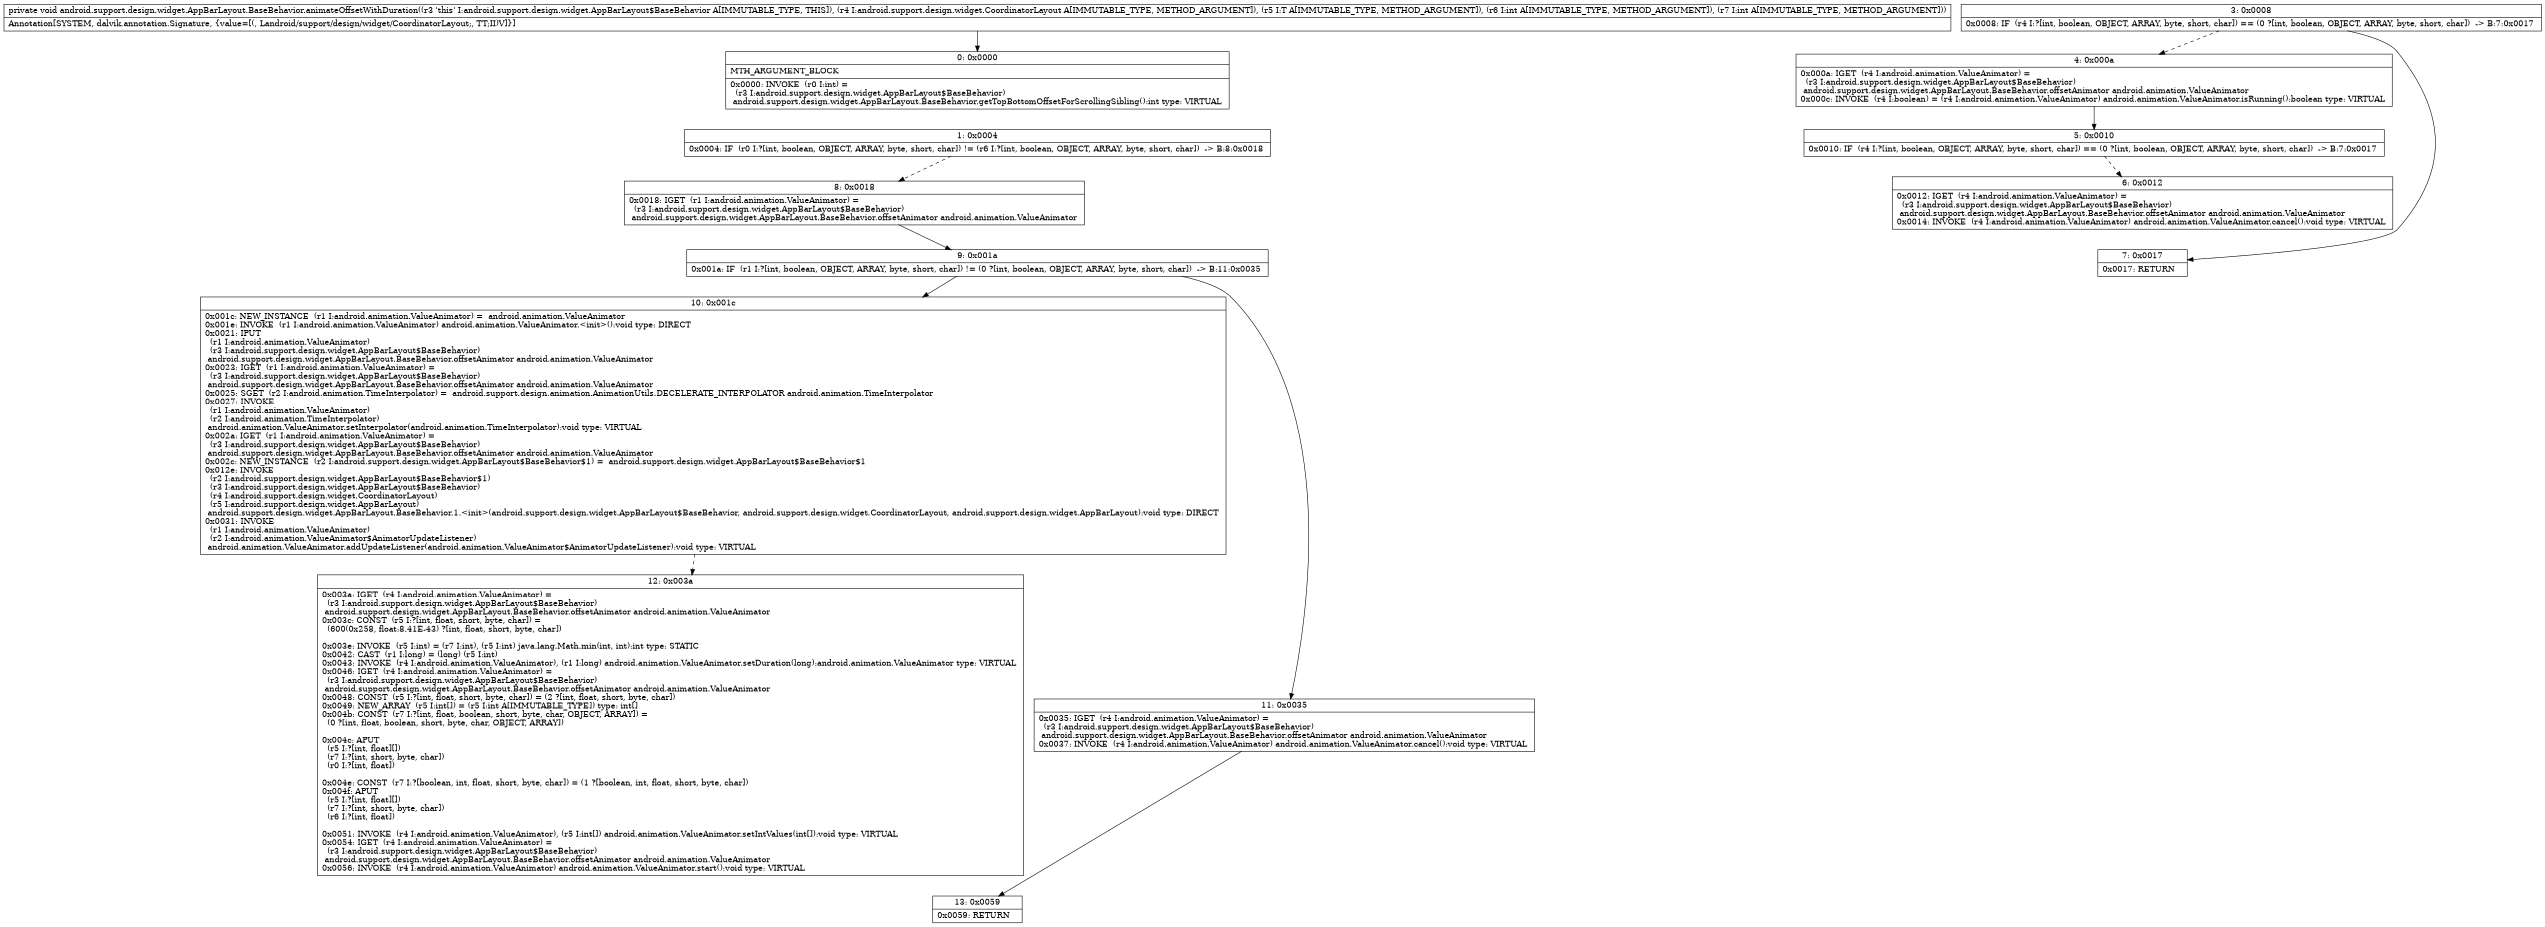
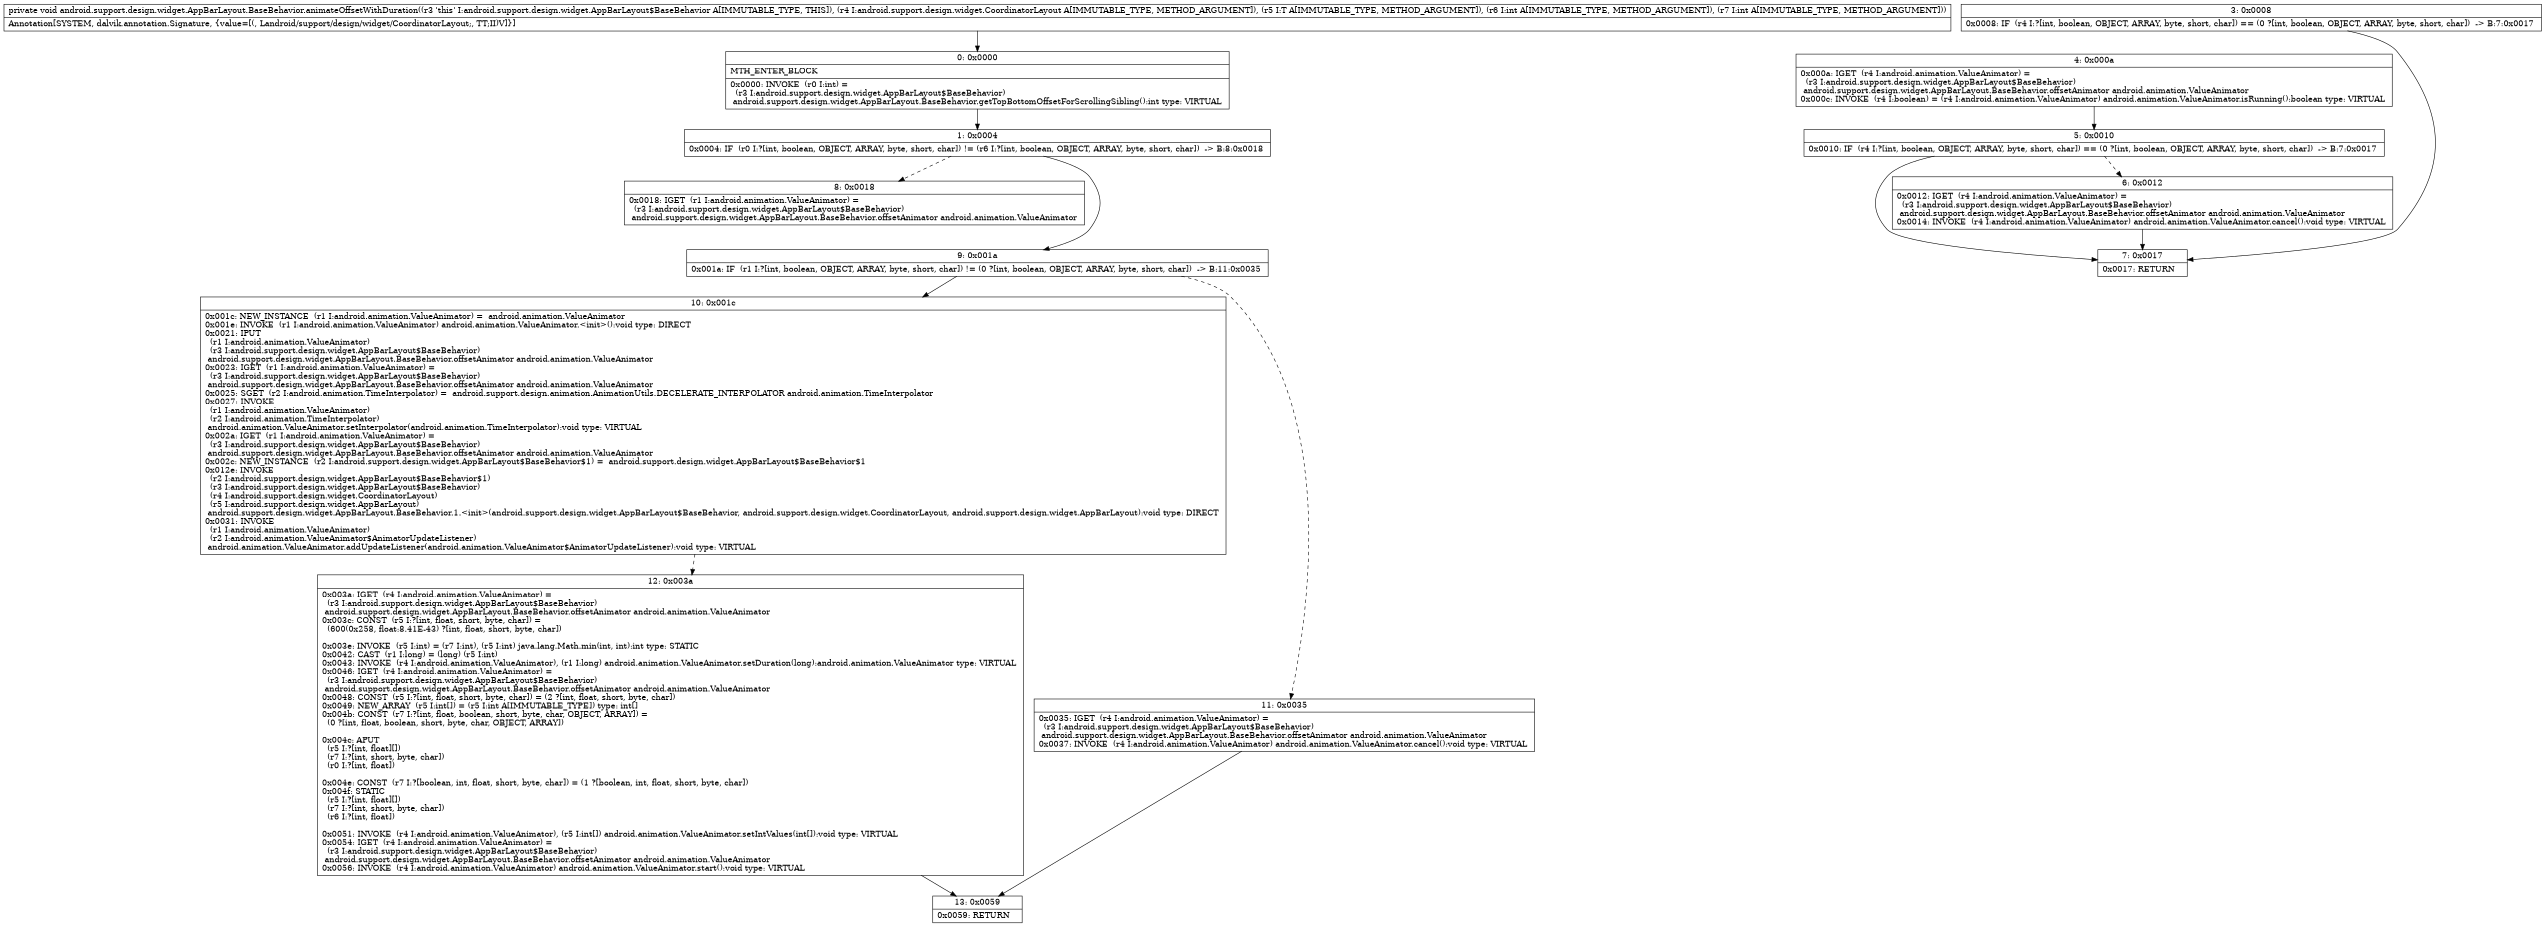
edge "3: 0x0008" -> "4: 0x000a": removed
node "0: 0x0000": text "MTH_ARGUMENT_BLOCK" -> "MTH_ENTER_BLOCK"
edge "0: 0x0000" -> "1: 0x0004": added
edge "8: 0x0018" -> "9: 0x001a": now "1: 0x0004" -> "9: 0x001a"
edge "6: 0x0012" -> "7: 0x0017": added
edge "5: 0x0010" -> "7: 0x0017": added
edge "9: 0x001a" -> "11: 0x0035": style solid -> dashed
node "12: 0x003a": text "0x004f: APUT" -> "0x004f: STATIC"
edge "12: 0x003a" -> "13: 0x0059": added
